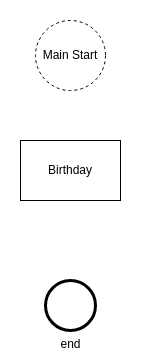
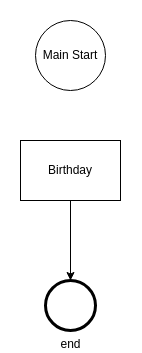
node "Main Start": style dashed -> solid
edge "Birthday" -> "end": added
